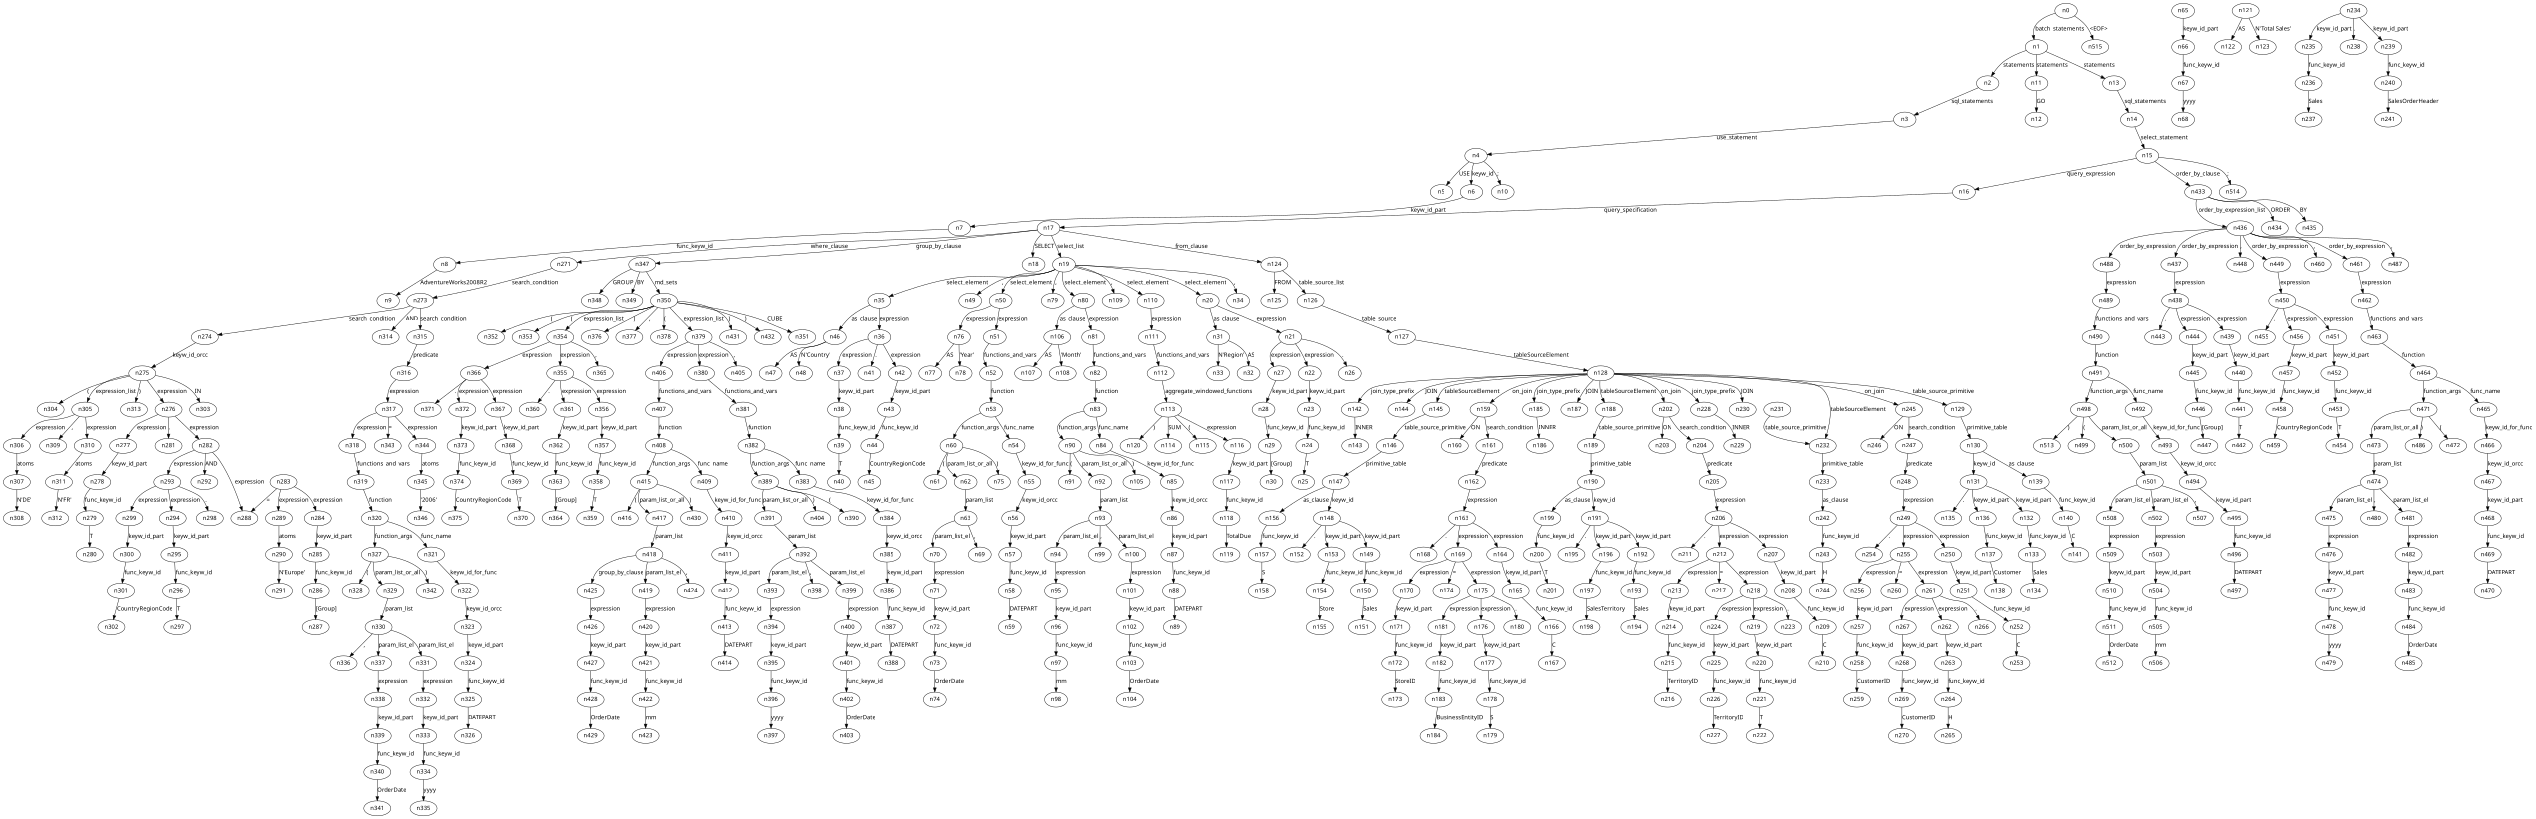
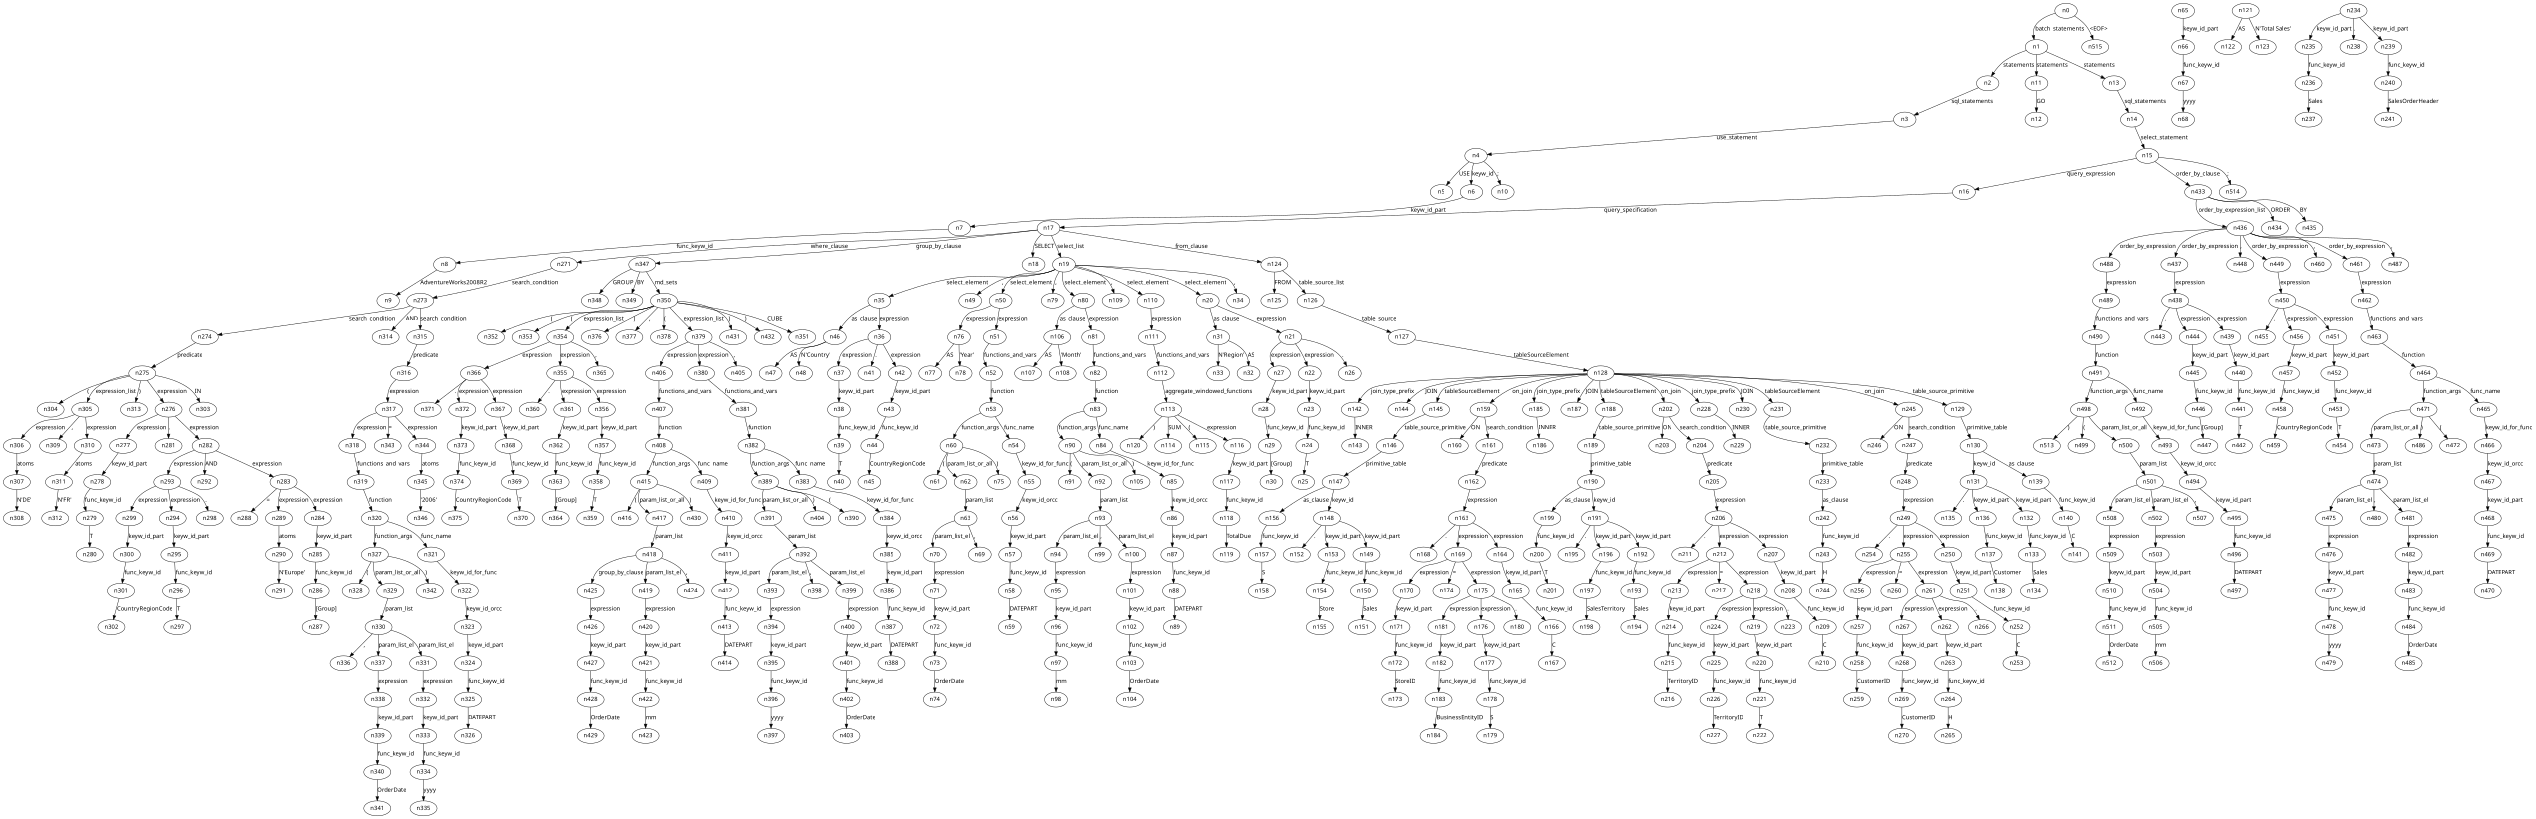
edge "n274" -> "n275": label "keyw_id_orcc" -> "predicate"
edge "n128" -> "n232": now "n128" -> "n231"
edge "n282" -> "n288": now "n282" -> "n283"
